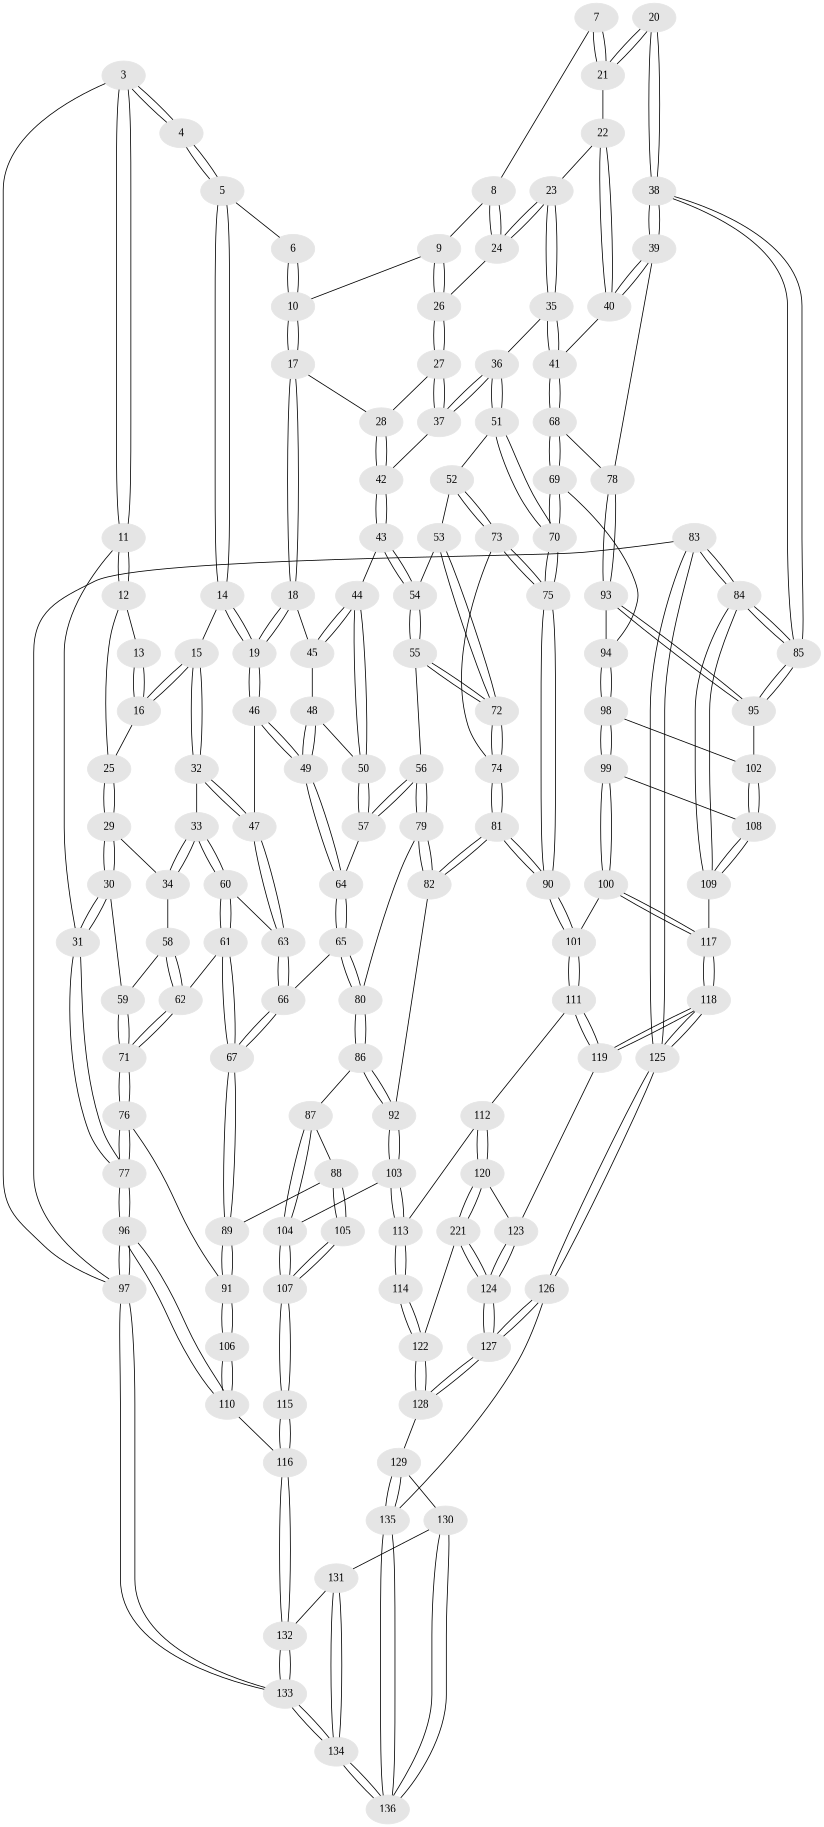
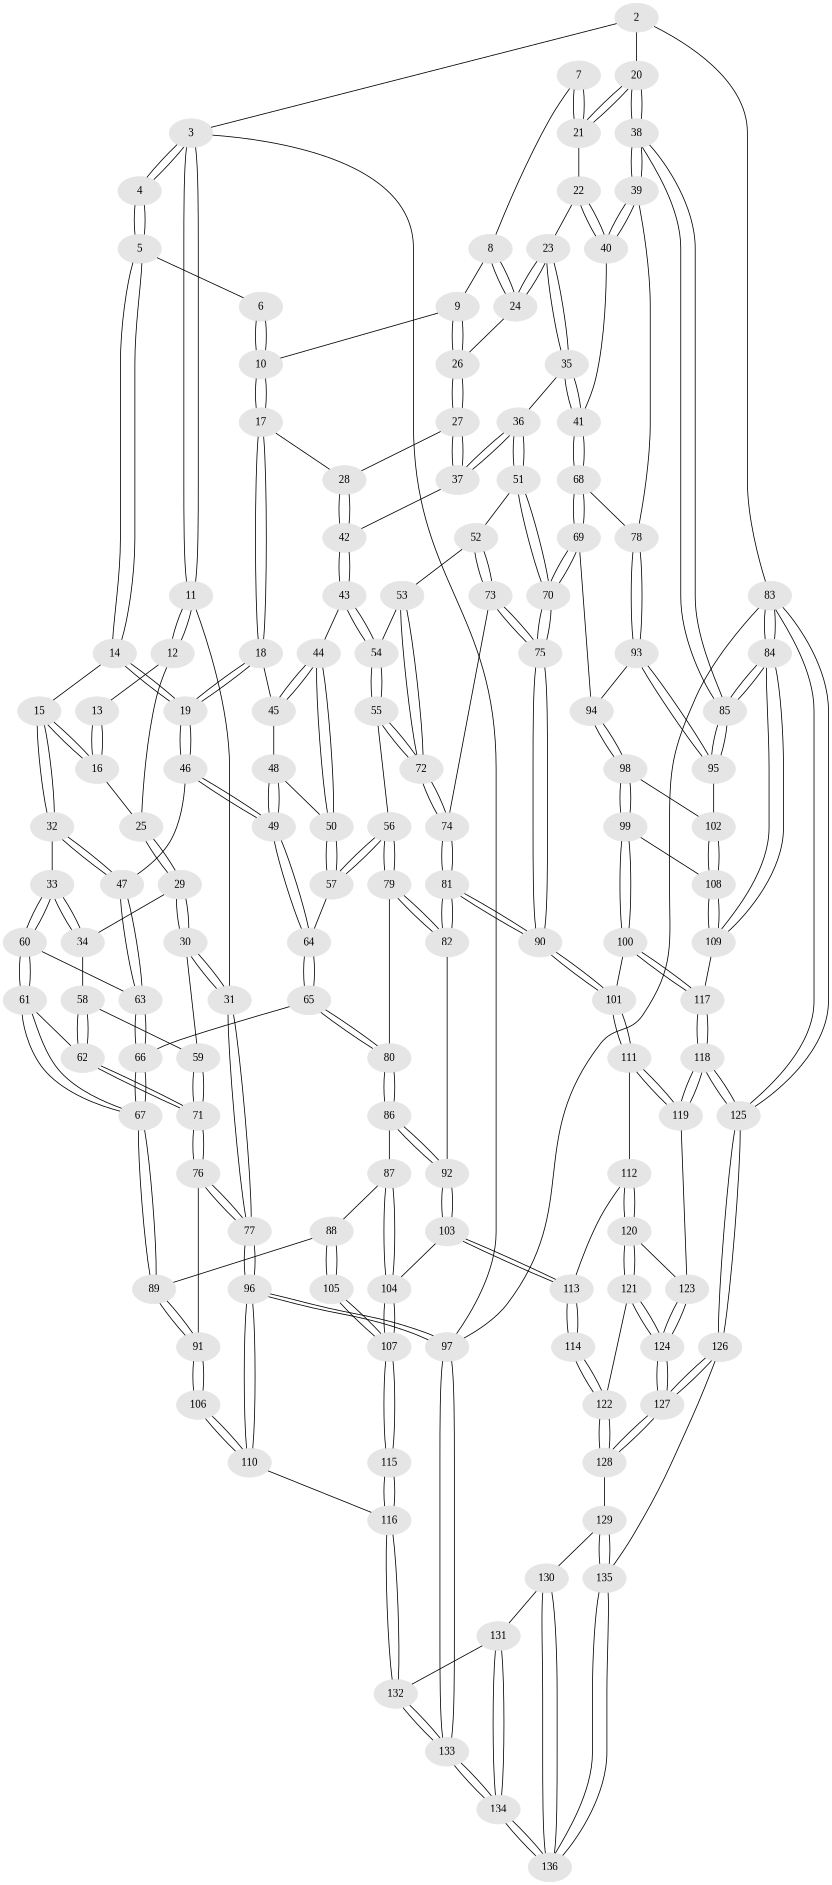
node "2": added
node "221": label "221" -> "121"
